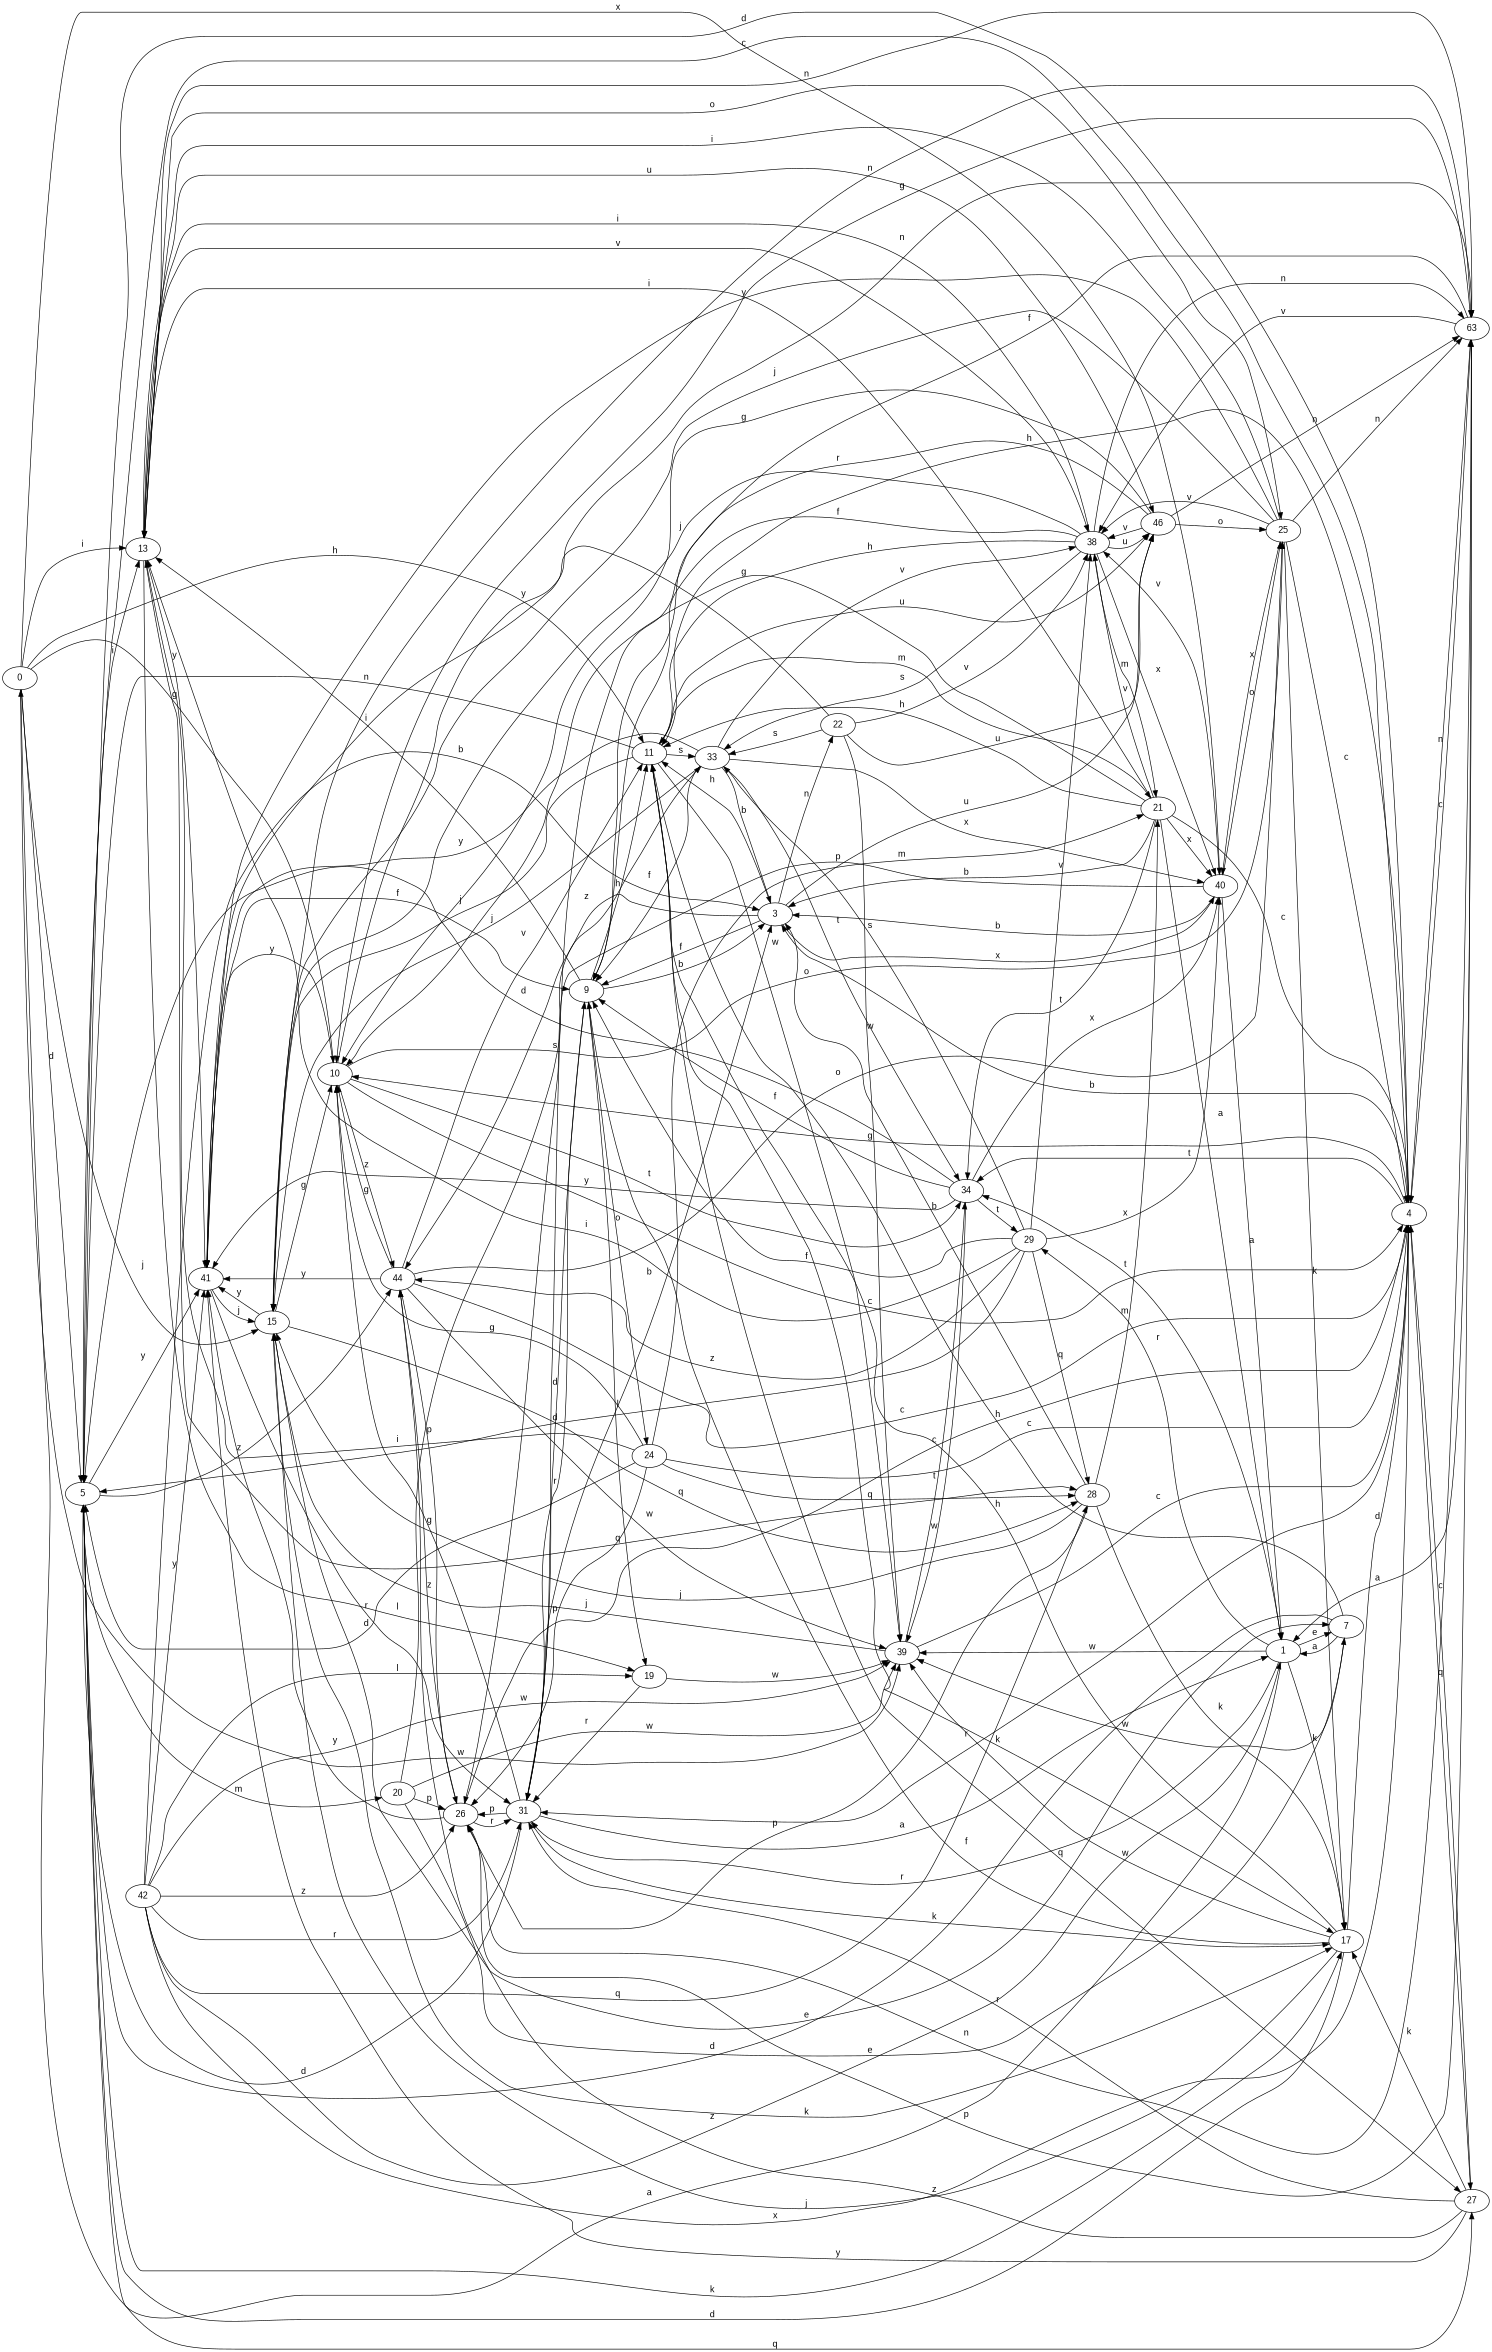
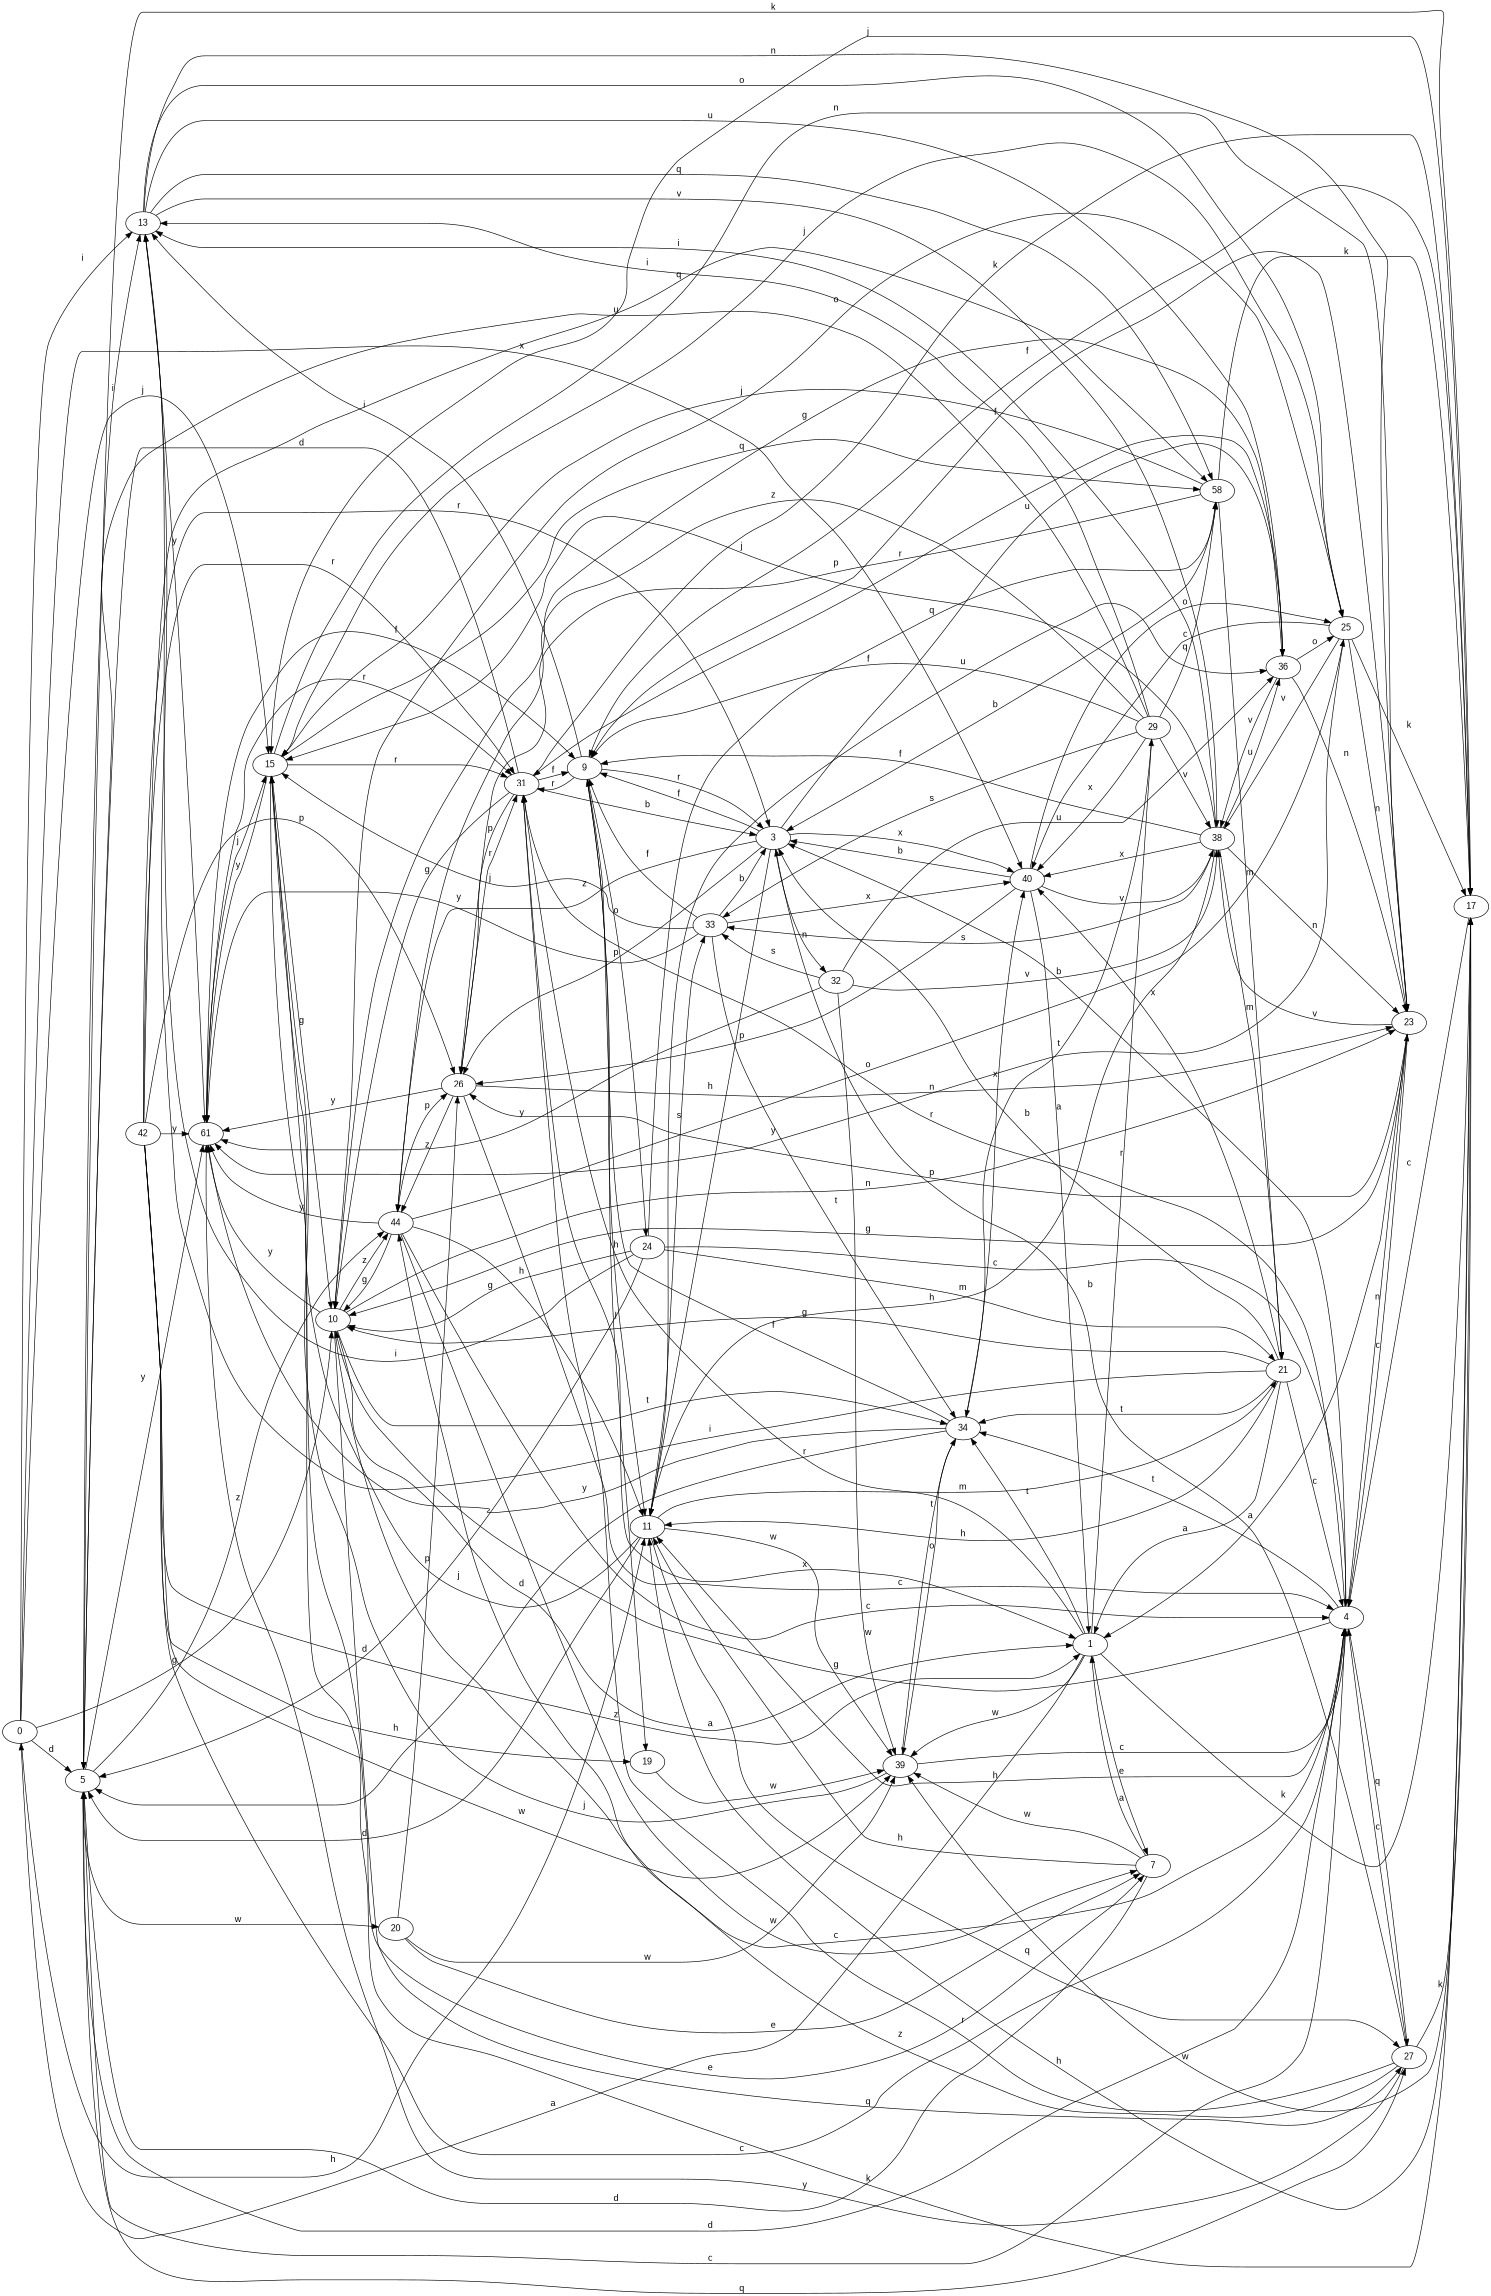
edge "25" -> "13": removed, label "i"
node "63": label "63" -> "23"
node "46": label "46" -> "36"
edge "33" -> "38": removed, label "v"
edge "25" -> "40": label "x" -> "c"
edge "11" -> "5": label "n" -> "d"
edge "21" -> "38": removed, label "v"
node "22": label "22" -> "32"
edge "42" -> "3": label "b" -> "r"
edge "25" -> "4": removed, label "c"
edge "44" -> "11": label "v" -> "h"
edge "9" -> "3": label "b" -> "r"
edge "34" -> "29": reversed
edge "20" -> "33": removed, label "s"
edge "13" -> "19": removed, label "l"
node "41": label "41" -> "61"
edge "31" -> "9": label "d" -> "f"
edge "29" -> "5": label "d" -> "u"
edge "27" -> "3": added, label "b"
edge "11" -> "17": removed, label "k"
node "28": label "28" -> "58"
edge "44" -> "39": now "44" -> "7"
edge "17" -> "4": label "d" -> "c"
edge "34" -> "39": label "w" -> "o"
edge "0" -> "39": removed, label "w"
edge "24" -> "26": now "3" -> "26"
edge "42" -> "19": label "l" -> "h"
edge "10" -> "1": added, label "a"
edge "19" -> "31": now "15" -> "31"
edge "5" -> "20": label "m" -> "w"
edge "31" -> "1": label "a" -> "x"
edge "42" -> "26": label "z" -> "p"
edge "10" -> "27": added, label "q"
edge "42" -> "4": label "x" -> "c"
edge "17" -> "5": removed, label "d"
